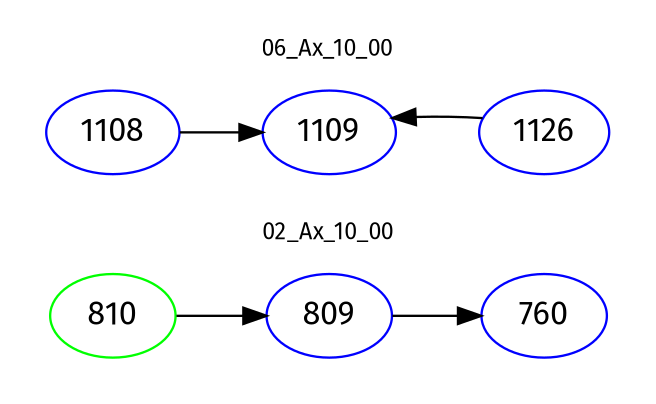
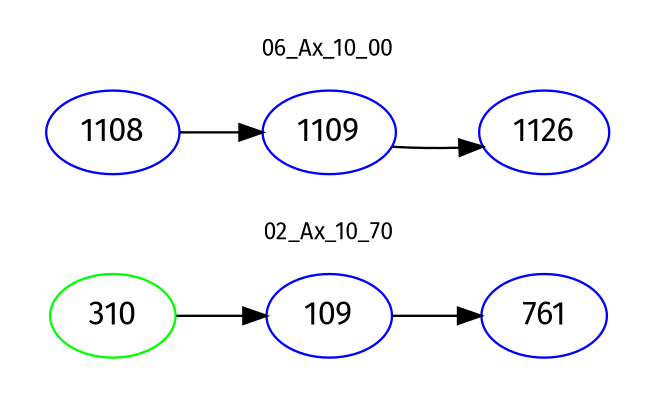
edge "1126" -> "1109": reversed
cluster "02_Ax_10_00": label "02_Ax_10_00" -> "02_Ax_10_70"
node "810": label "810" -> "310"
node "809": label "809" -> "109"
node "760": label "760" -> "761"
